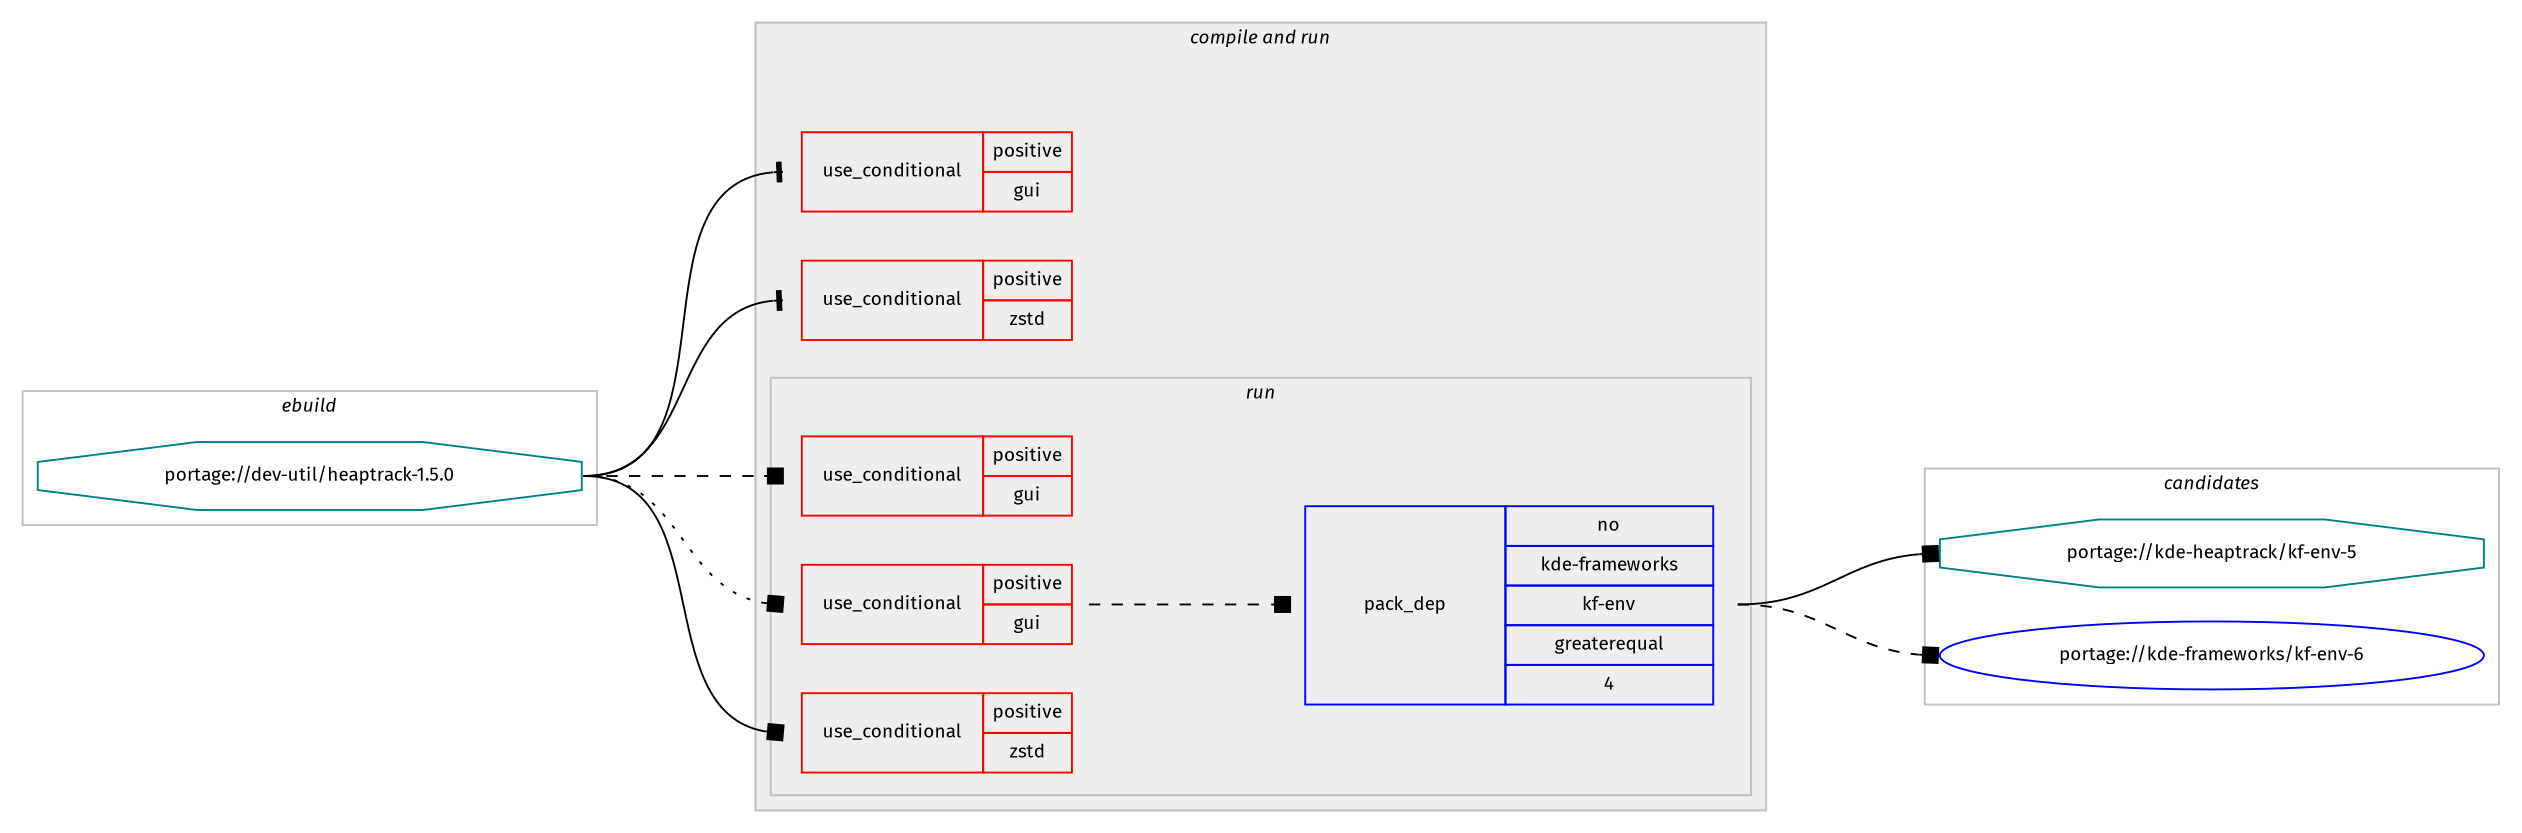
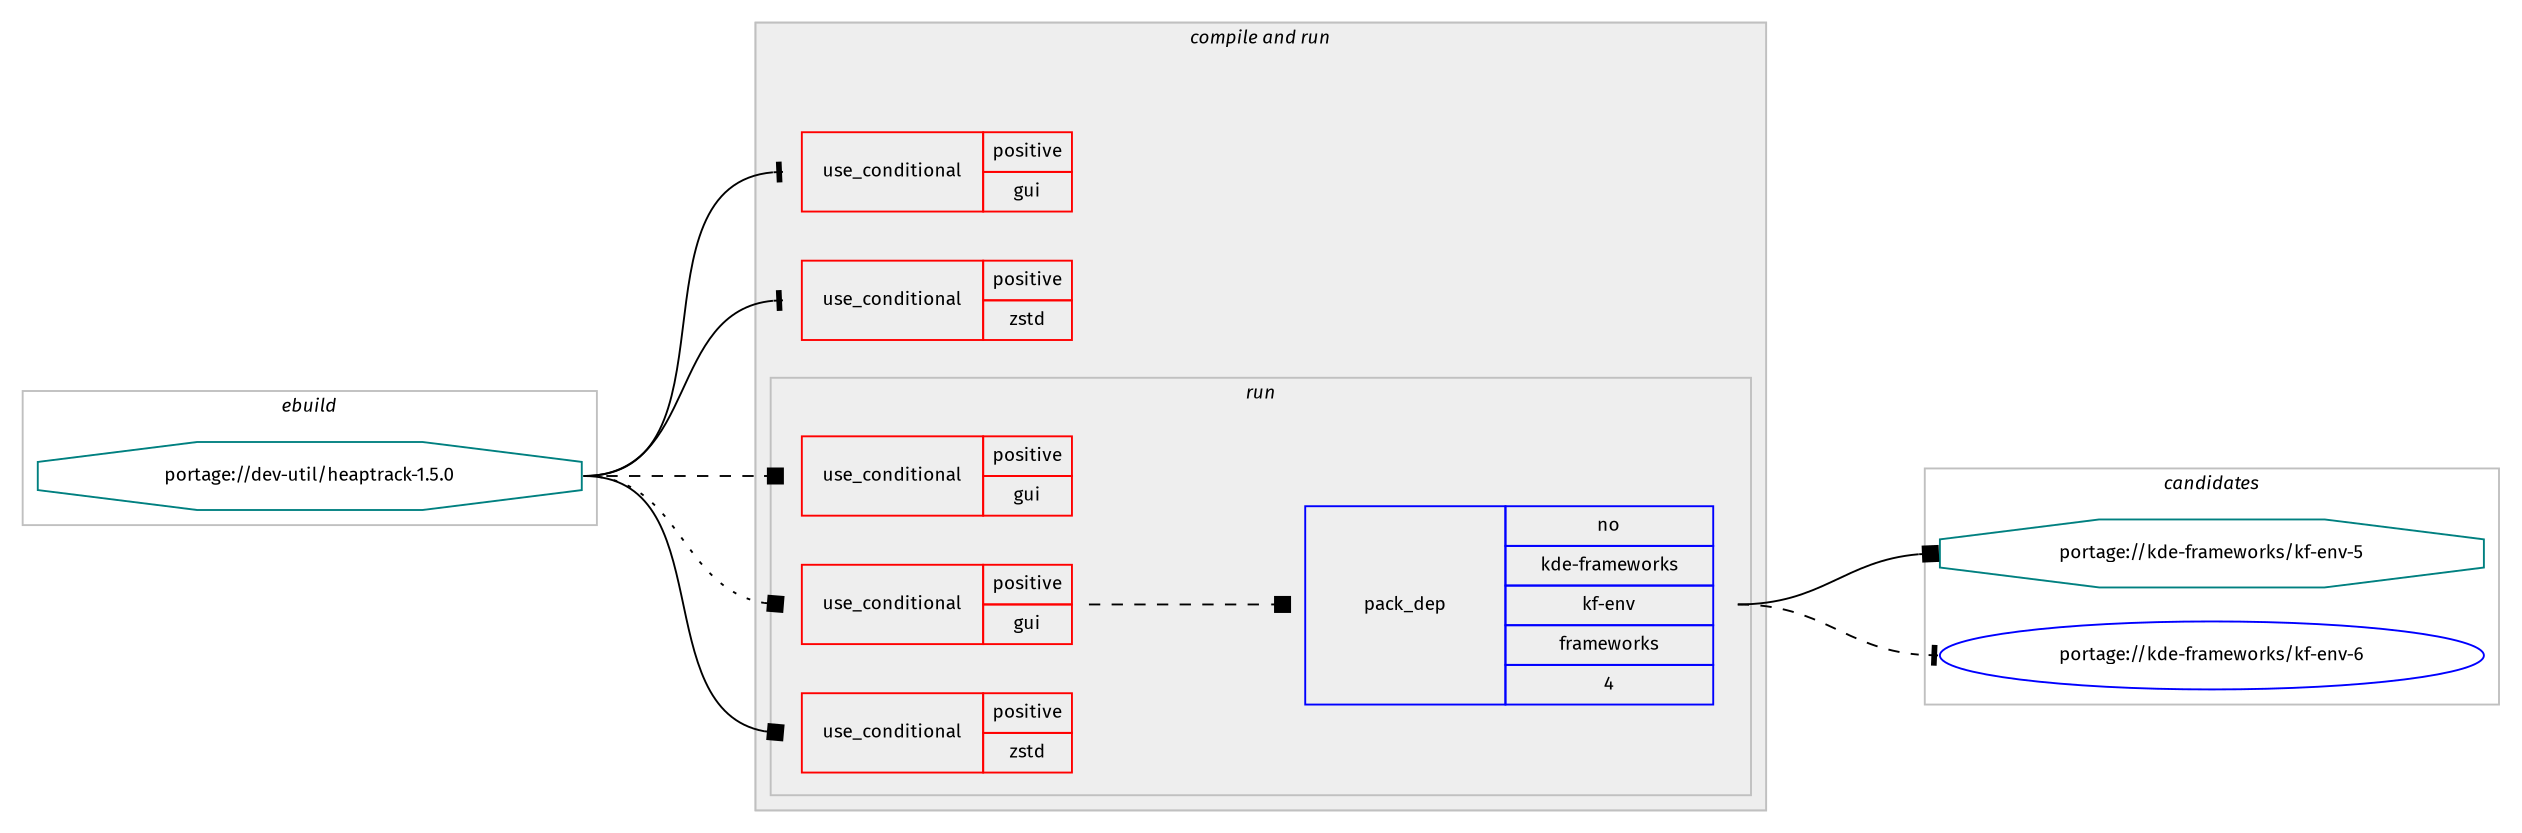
node "portage://kde-heaptrack/kf-env-5": label "portage://kde-heaptrack/kf-env-5" -> "portage://kde-frameworks/kf-env-5"
edge "pack_dep" -> "portage://kde-frameworks/kf-env-6": arrowhead box -> tee
node "pack_dep": text "greaterequal" -> "frameworks"
